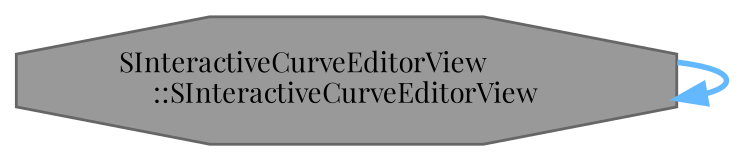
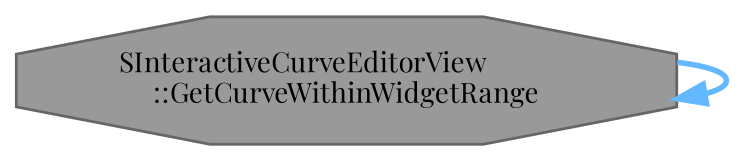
node "SInteractiveCurveEditorView ::SInteractiveCurveEditorView": label "SInteractiveCurveEditorView ::SInteractiveCurveEditorView" -> "SInteractiveCurveEditorView ::GetCurveWithinWidgetRange"
